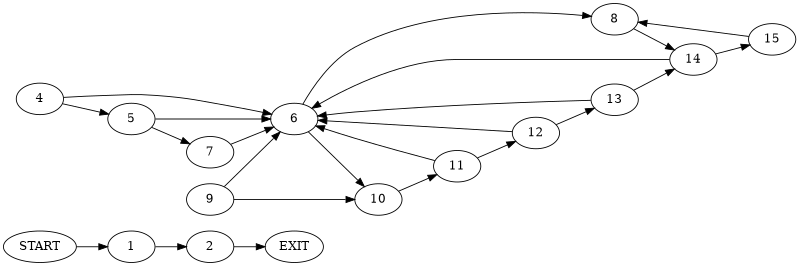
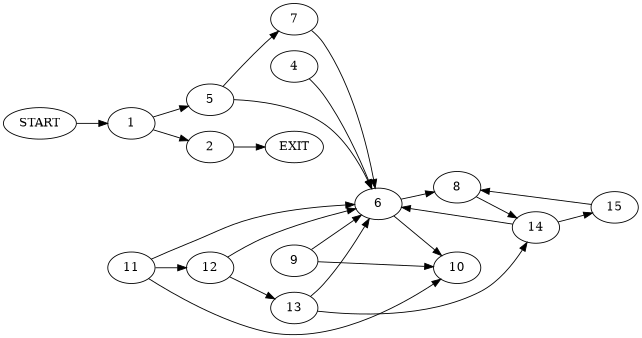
edge "4" -> "5": now "1" -> "5"
edge "10" -> "11": reversed
